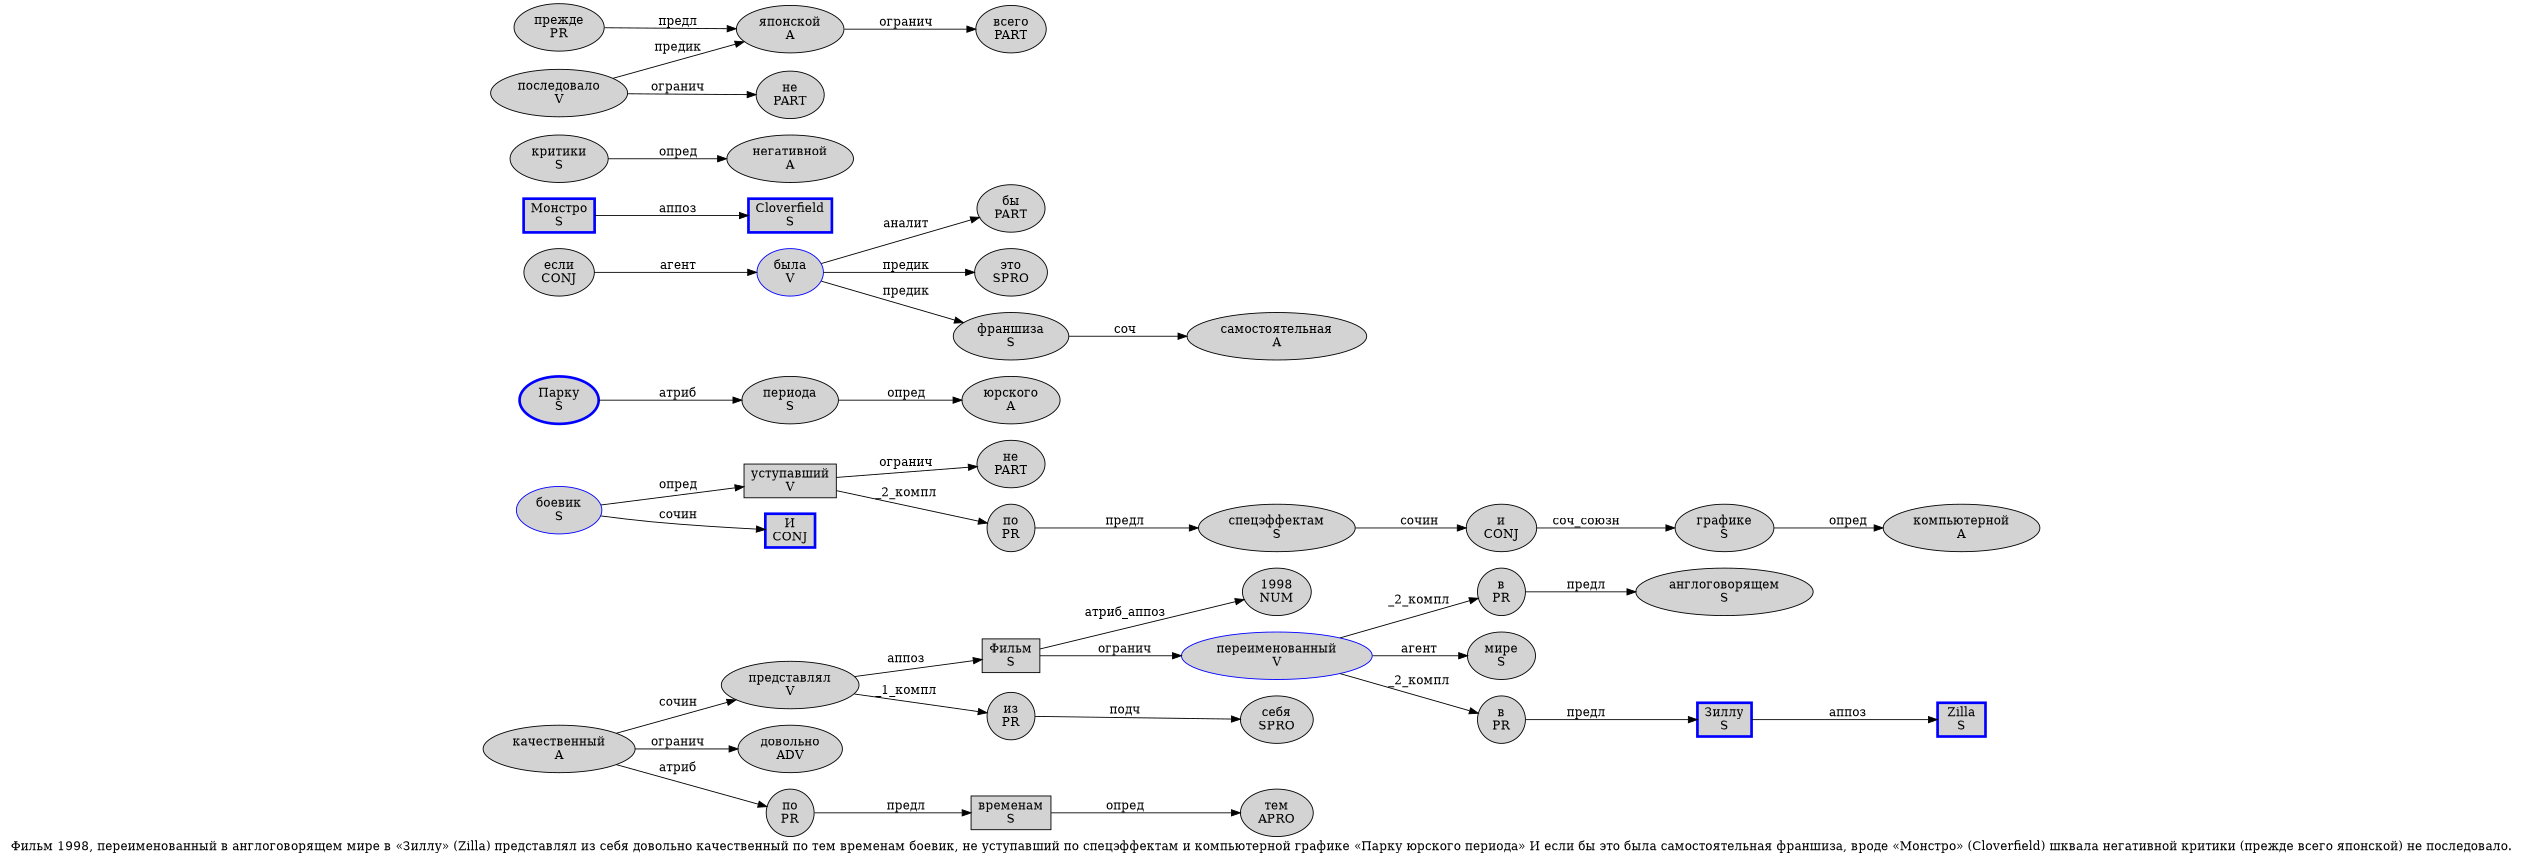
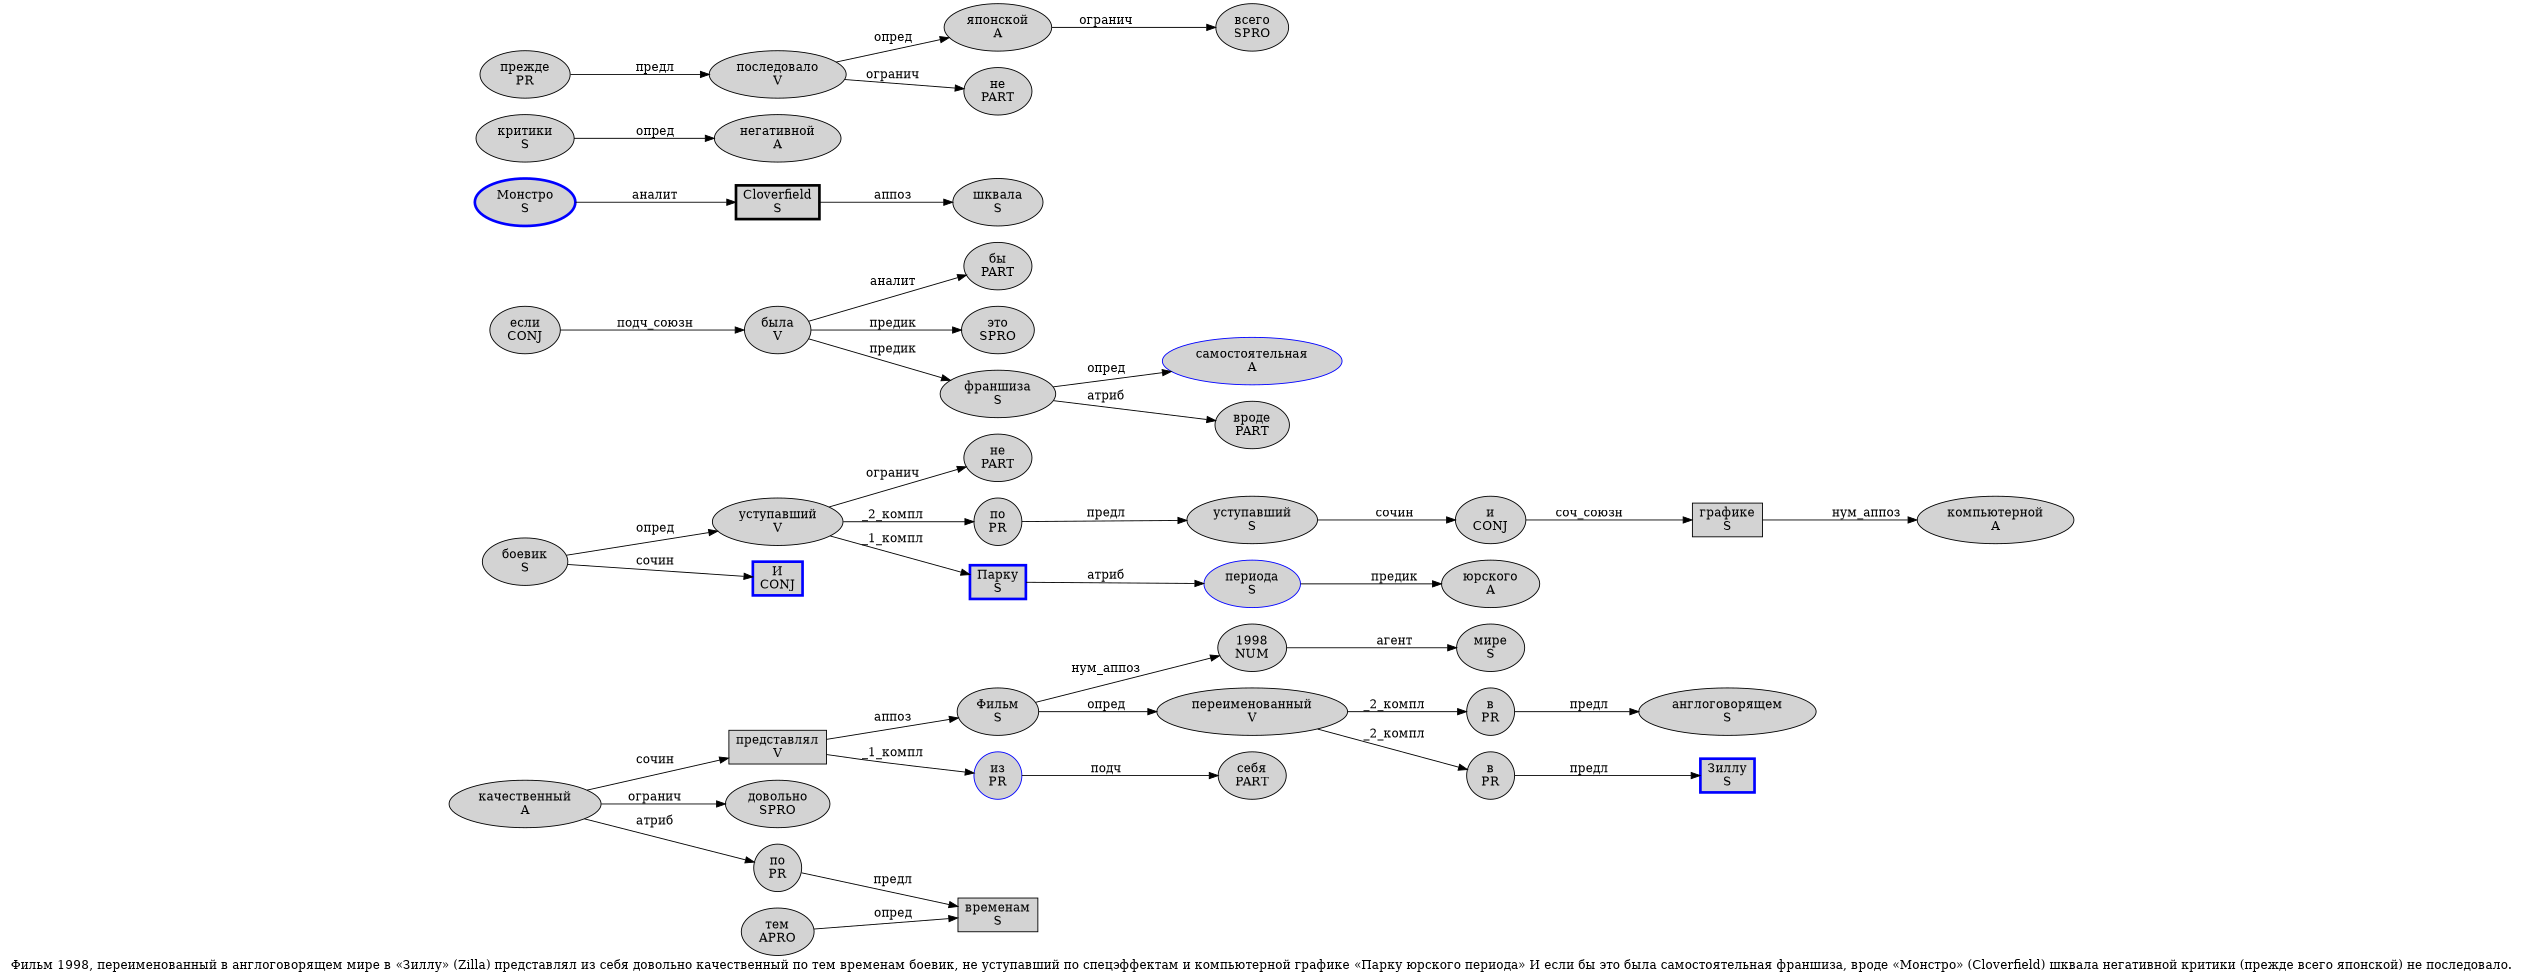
edge "прежде PR" -> "японской A": now "прежде PR" -> "последовало V"
node "всего PART": label "всего PART" -> "всего SPRO"
edge "последовало V" -> "японской A": label "предик" -> "опред"
node "шквала S": added
edge "Монстро S" -> "Cloverfield S": label "аппоз" -> "аналит"
node "Монстро S": shape box -> ellipse
node "Cloverfield S": color blue -> black
edge "если CONJ" -> "была V": label "агент" -> "подч_союзн"
node "была V": color blue -> black
edge "франшиза S" -> "самостоятельная A": label "соч" -> "опред"
node "самостоятельная A": color black -> blue
edge "периода S" -> "юрского A": label "опред" -> "предик"
node "Парку S": shape ellipse -> box
node "периода S": color black -> blue
node "вроде PART": added
node "уступавший V": shape box -> ellipse
node "боевик S": color blue -> black
edge "графике S" -> "компьютерной A": label "опред" -> "нум_аппоз"
node "спецэффектам S": label "спецэффектам S" -> "уступавший S"
node "графике S": shape ellipse -> box
edge "уступавший V" -> "Парку S": added, label "_1_компл"
edge "Фильм S" -> "1998 NUM": label "атриб_аппоз" -> "нум_аппоз"
edge "Фильм S" -> "переименованный V": label "огранич" -> "опред"
node "Фильм S": shape box -> ellipse
node "переименованный V": color blue -> black
edge "переименованный V" -> "мире S": now "1998 NUM" -> "мире S"
node "представлял V": shape ellipse -> box
node "из PR": color black -> blue
node "себя SPRO": label "себя SPRO" -> "себя PART"
node "Zilla S": removed
node "довольно ADV": label "довольно ADV" -> "довольно SPRO"
edge "временам S" -> "тем APRO": reversed
